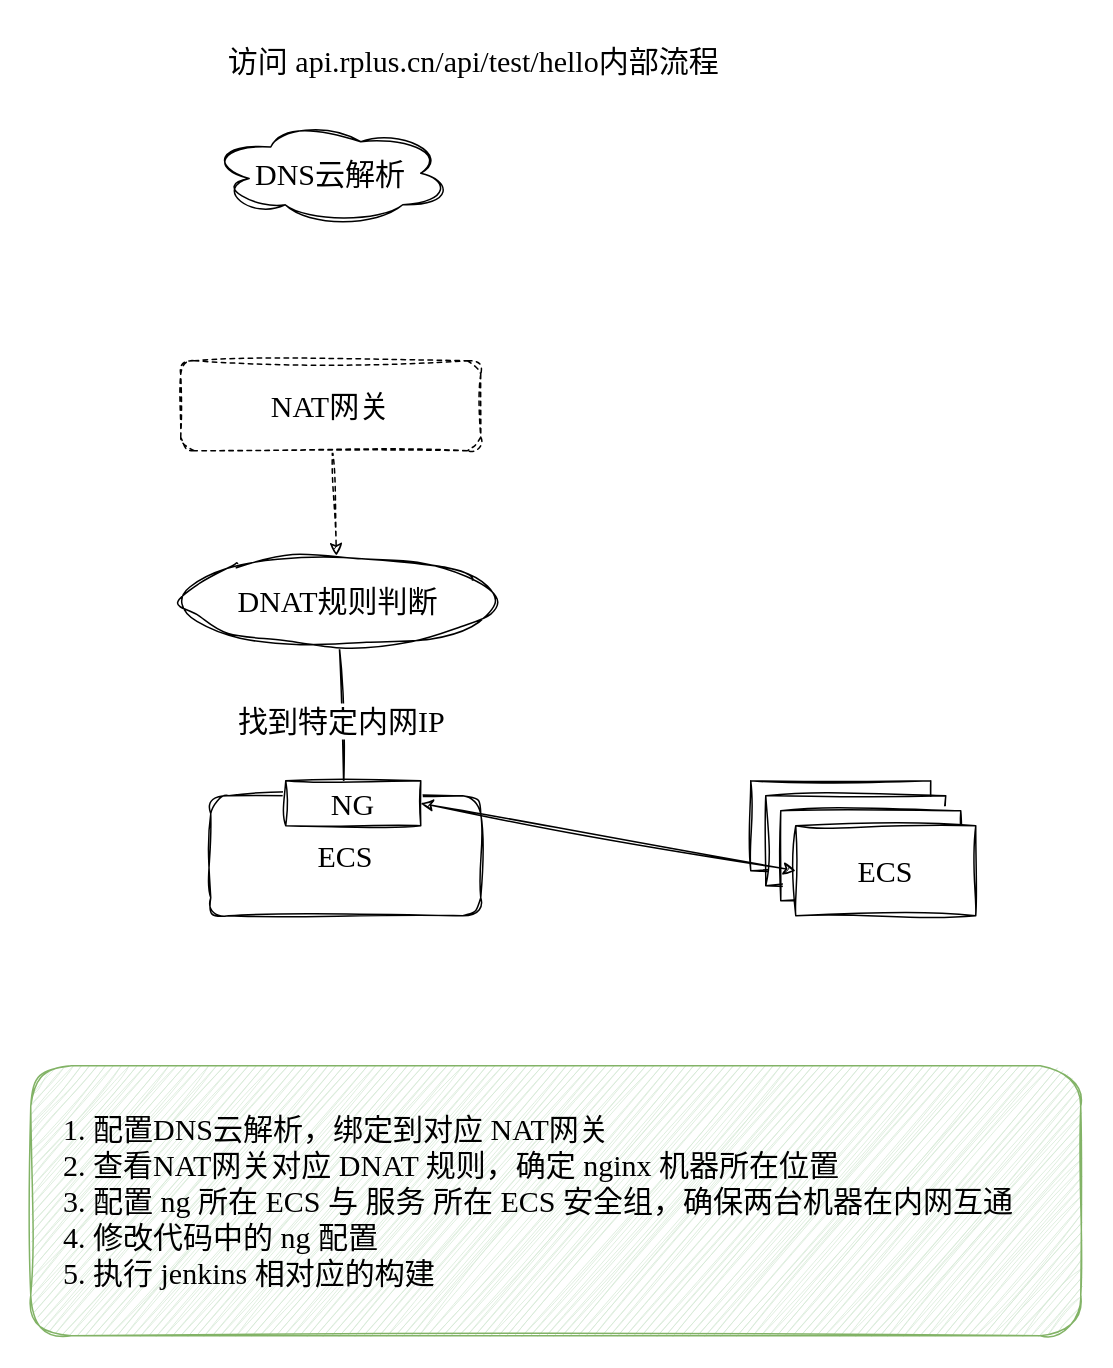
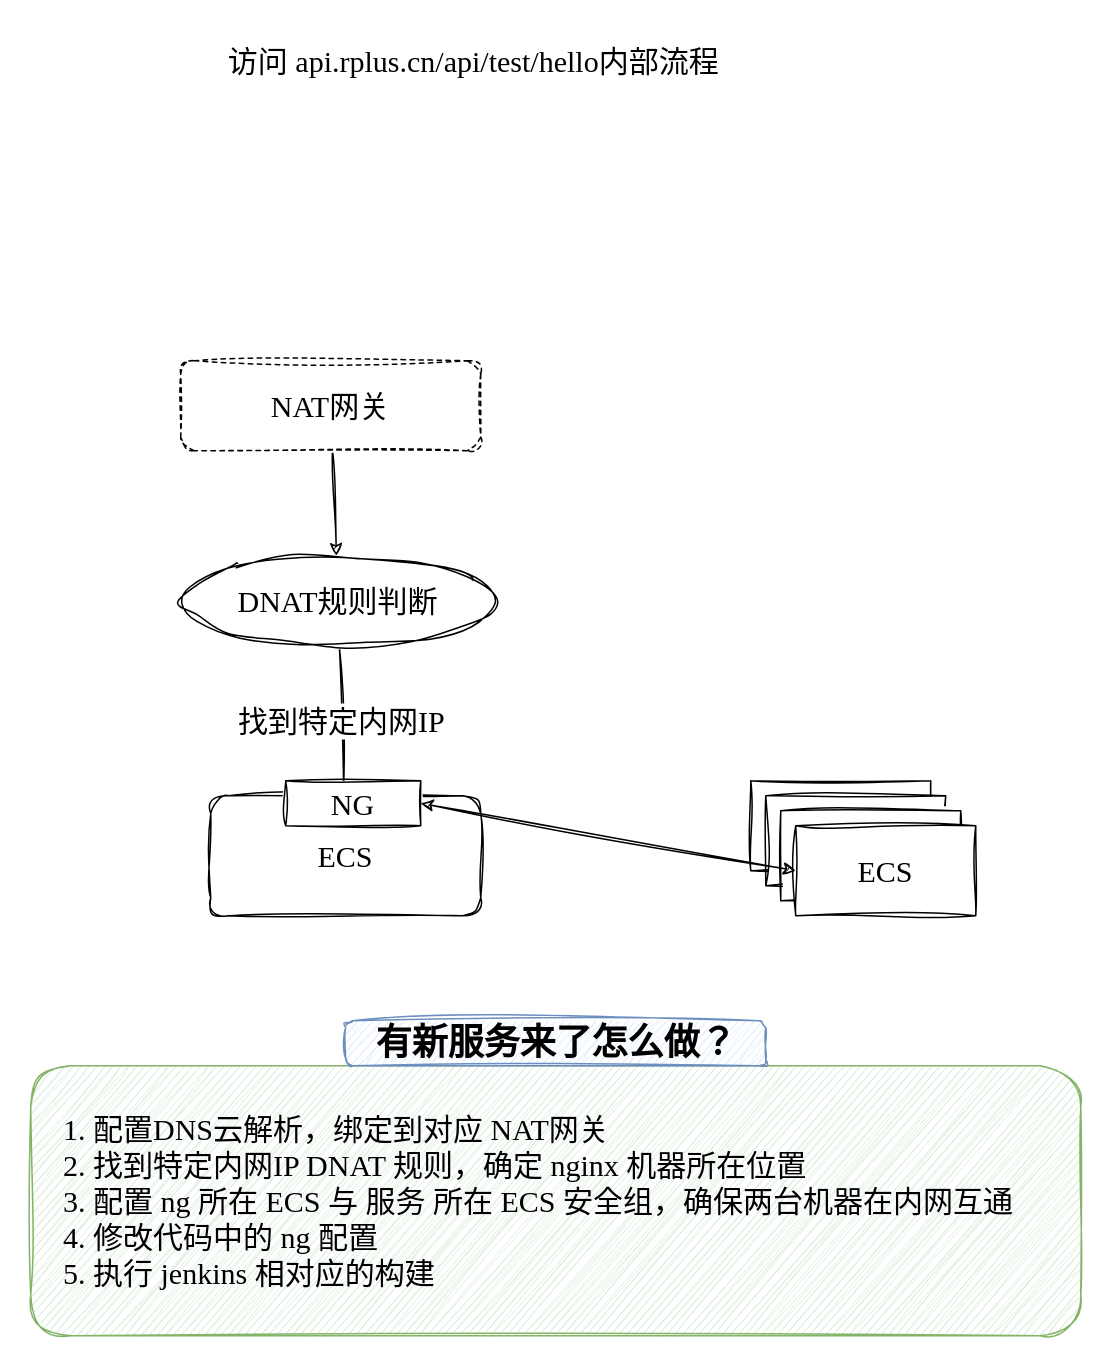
node "DNS云解析": removed
edge "NAT网关" -> "DNAT规则判断": style dashed -> solid
node "有新服务来了怎么做？": added
node "配置DNS云解析，绑定到对应 NAT网关 查看NAT网关对应 DNAT 规则，确定 nginx 机器所在位置 配置 ng 所在 ECS 与 服务 所在 ECS 安全组，确保两台机器在内网互通 修改代码中的 ng 配置 执行 jenkins 相对应的构建": label "配置DNS云解析，绑定到对应 NAT网关 查看NAT网关对应 DNAT 规则，确定 nginx 机器所在位置 配置 ng 所在 ECS 与 服务 所在 ECS 安全组，确保两台机器在内网互通 修改代码中的 ng 配置 执行 jenkins 相对应的构建" -> "配置DNS云解析，绑定到对应 NAT网关 找到特定内网IP DNAT 规则，确定 nginx 机器所在位置 配置 ng 所在 ECS 与 服务 所在 ECS 安全组，确保两台机器在内网互通 修改代码中的 ng 配置 执行 jenkins 相对应的构建"
